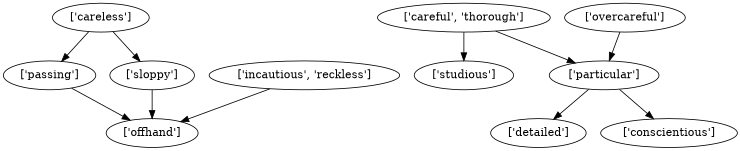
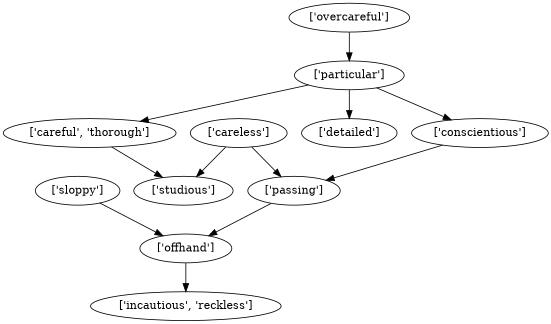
edge "['careless']" -> "['sloppy']": now "['careless']" -> "['studious']"
edge "['careful', 'thorough']" -> "['particular']": reversed
edge "['incautious', 'reckless']" -> "['offhand']": reversed
edge "['conscientious']" -> "['passing']": added
